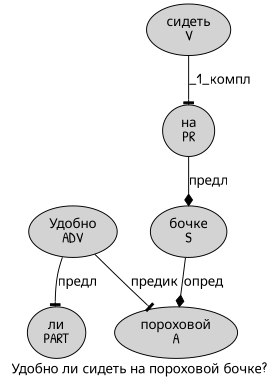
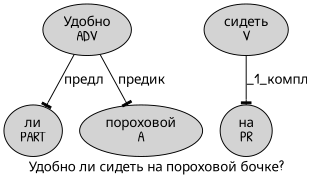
node "бочке S": removed
